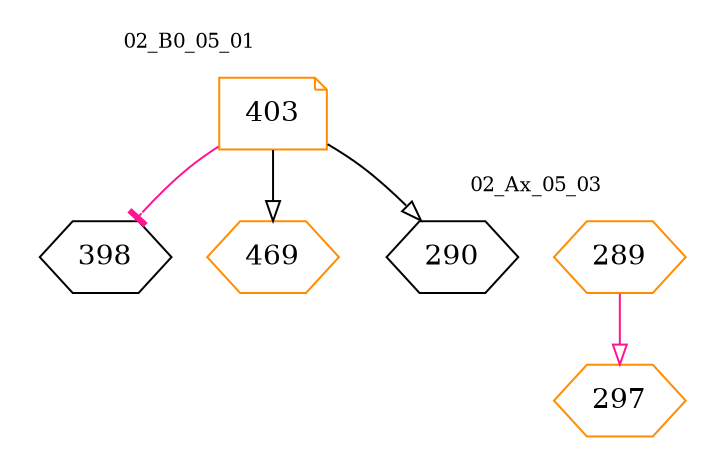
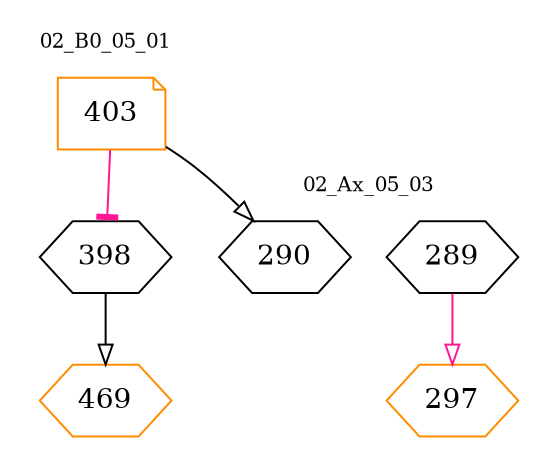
edge "403" -> "469": now "398" -> "469"
node "289": color darkorange -> black
